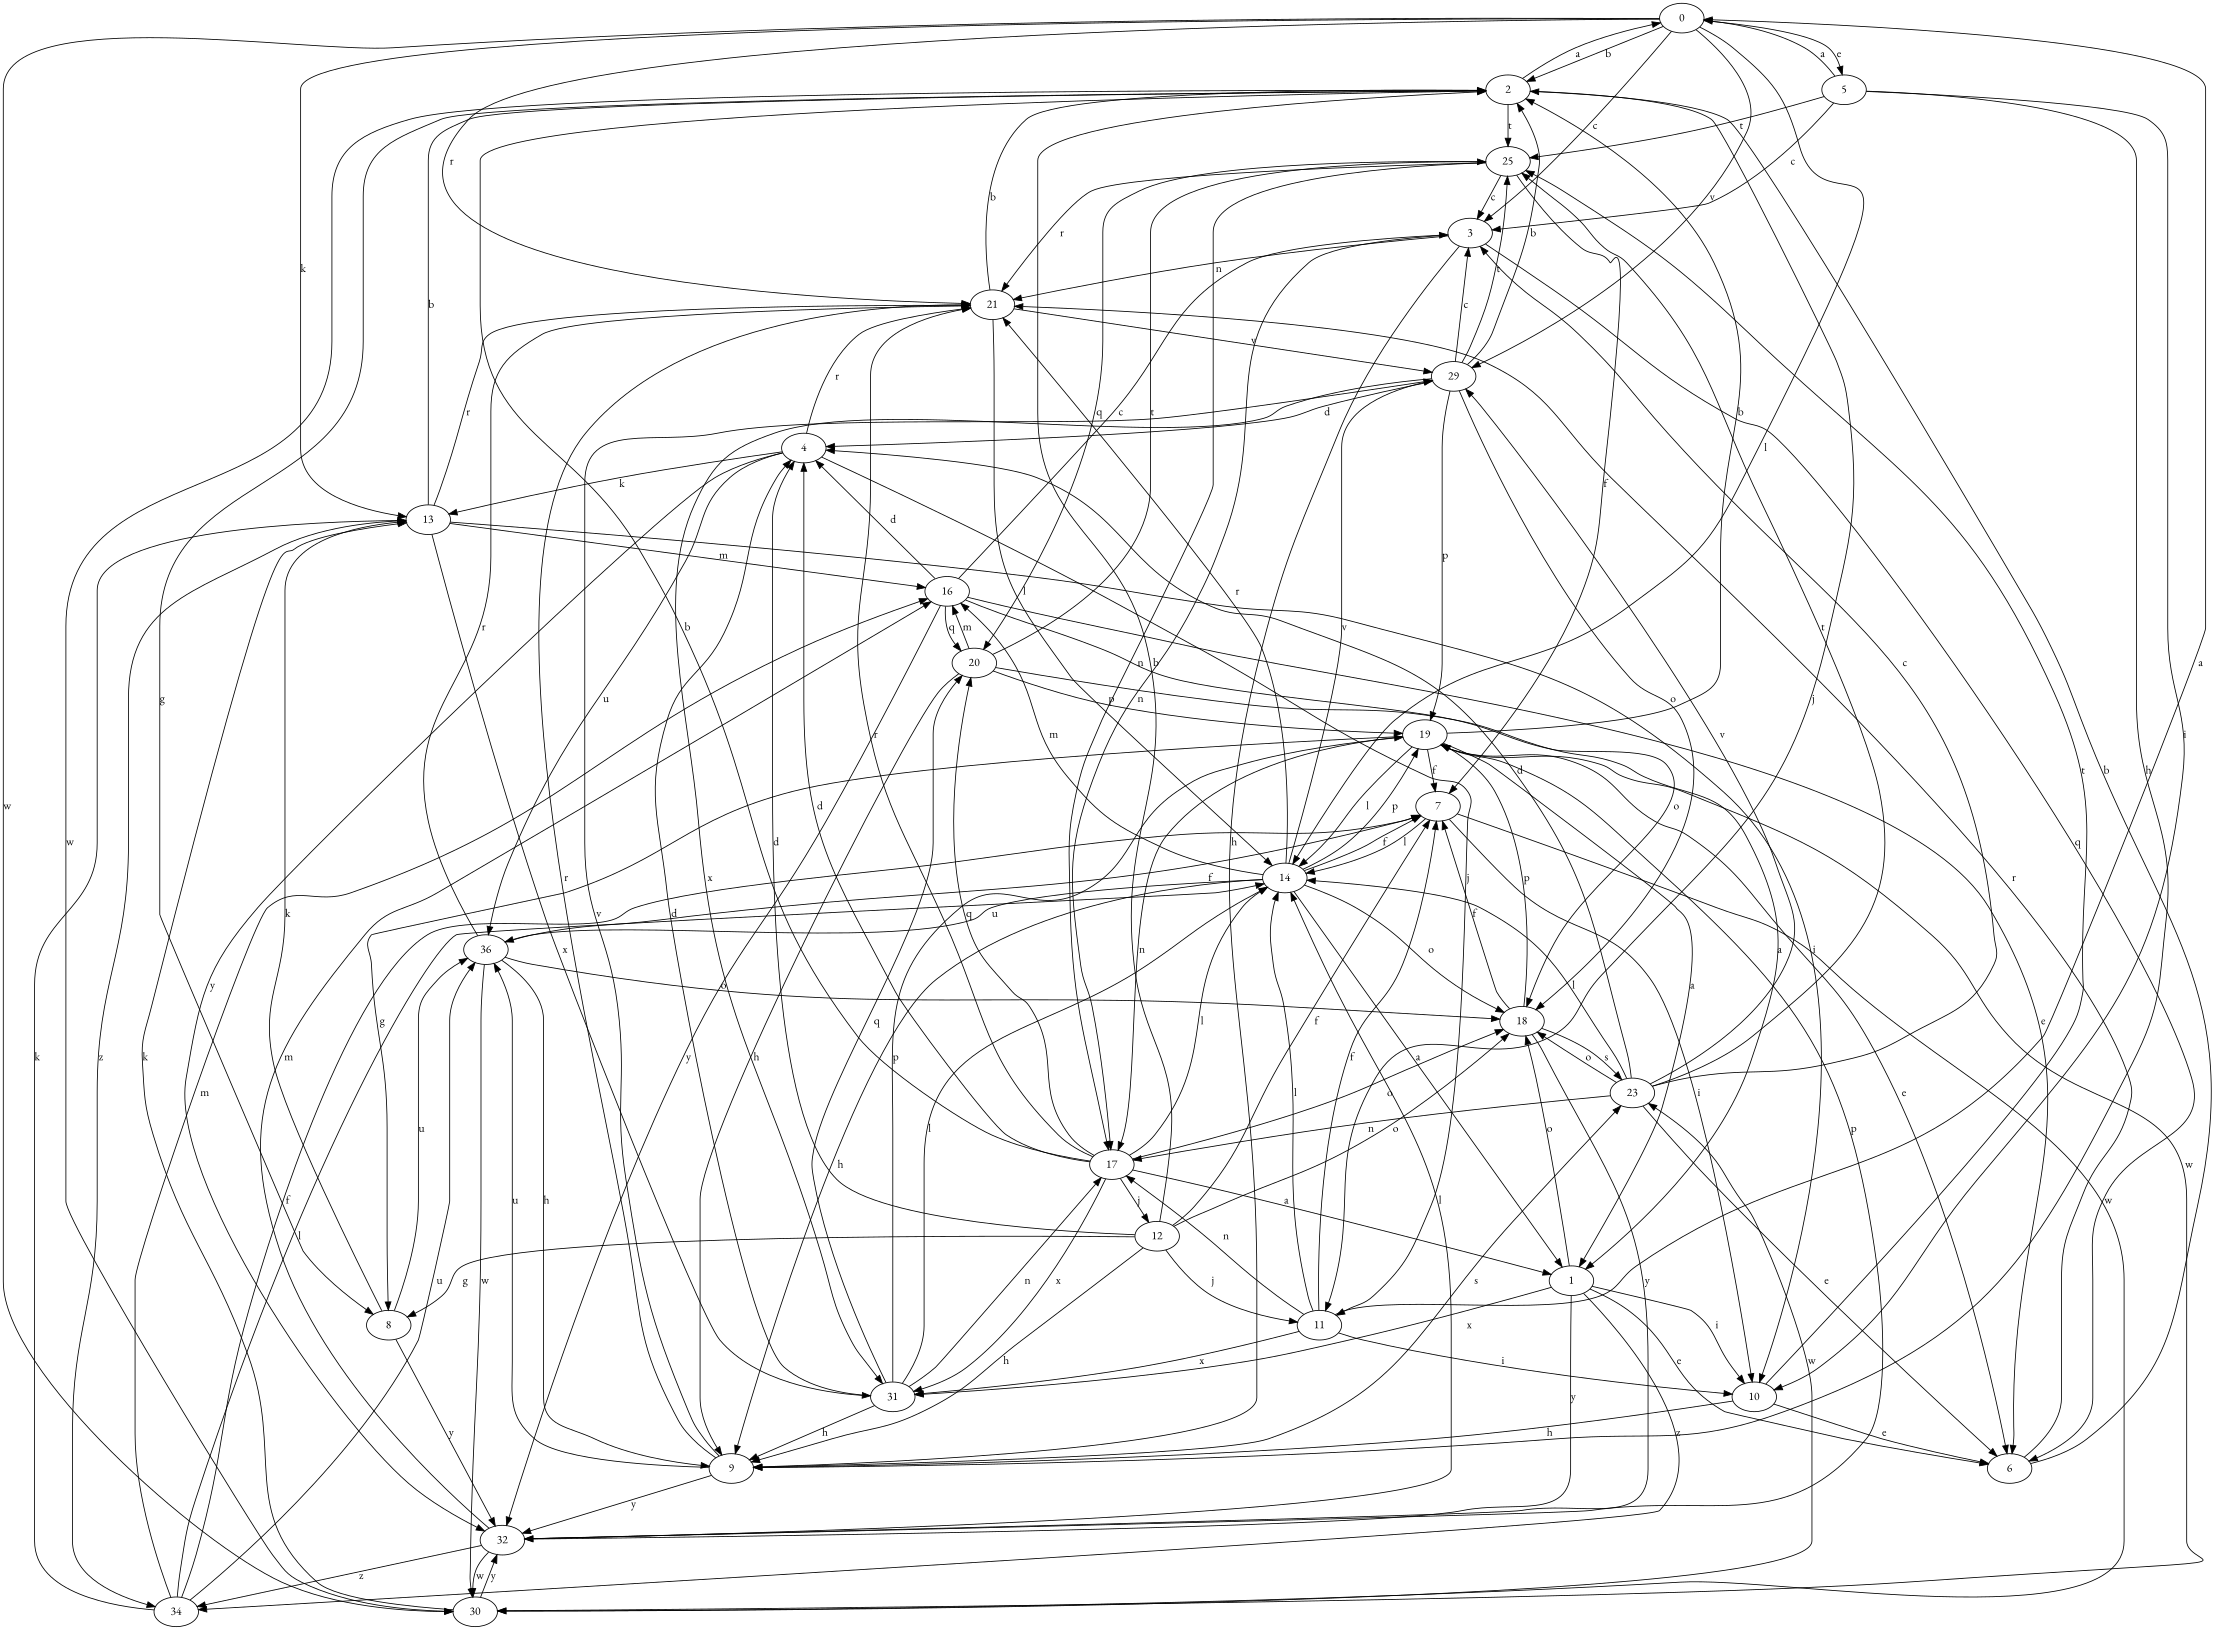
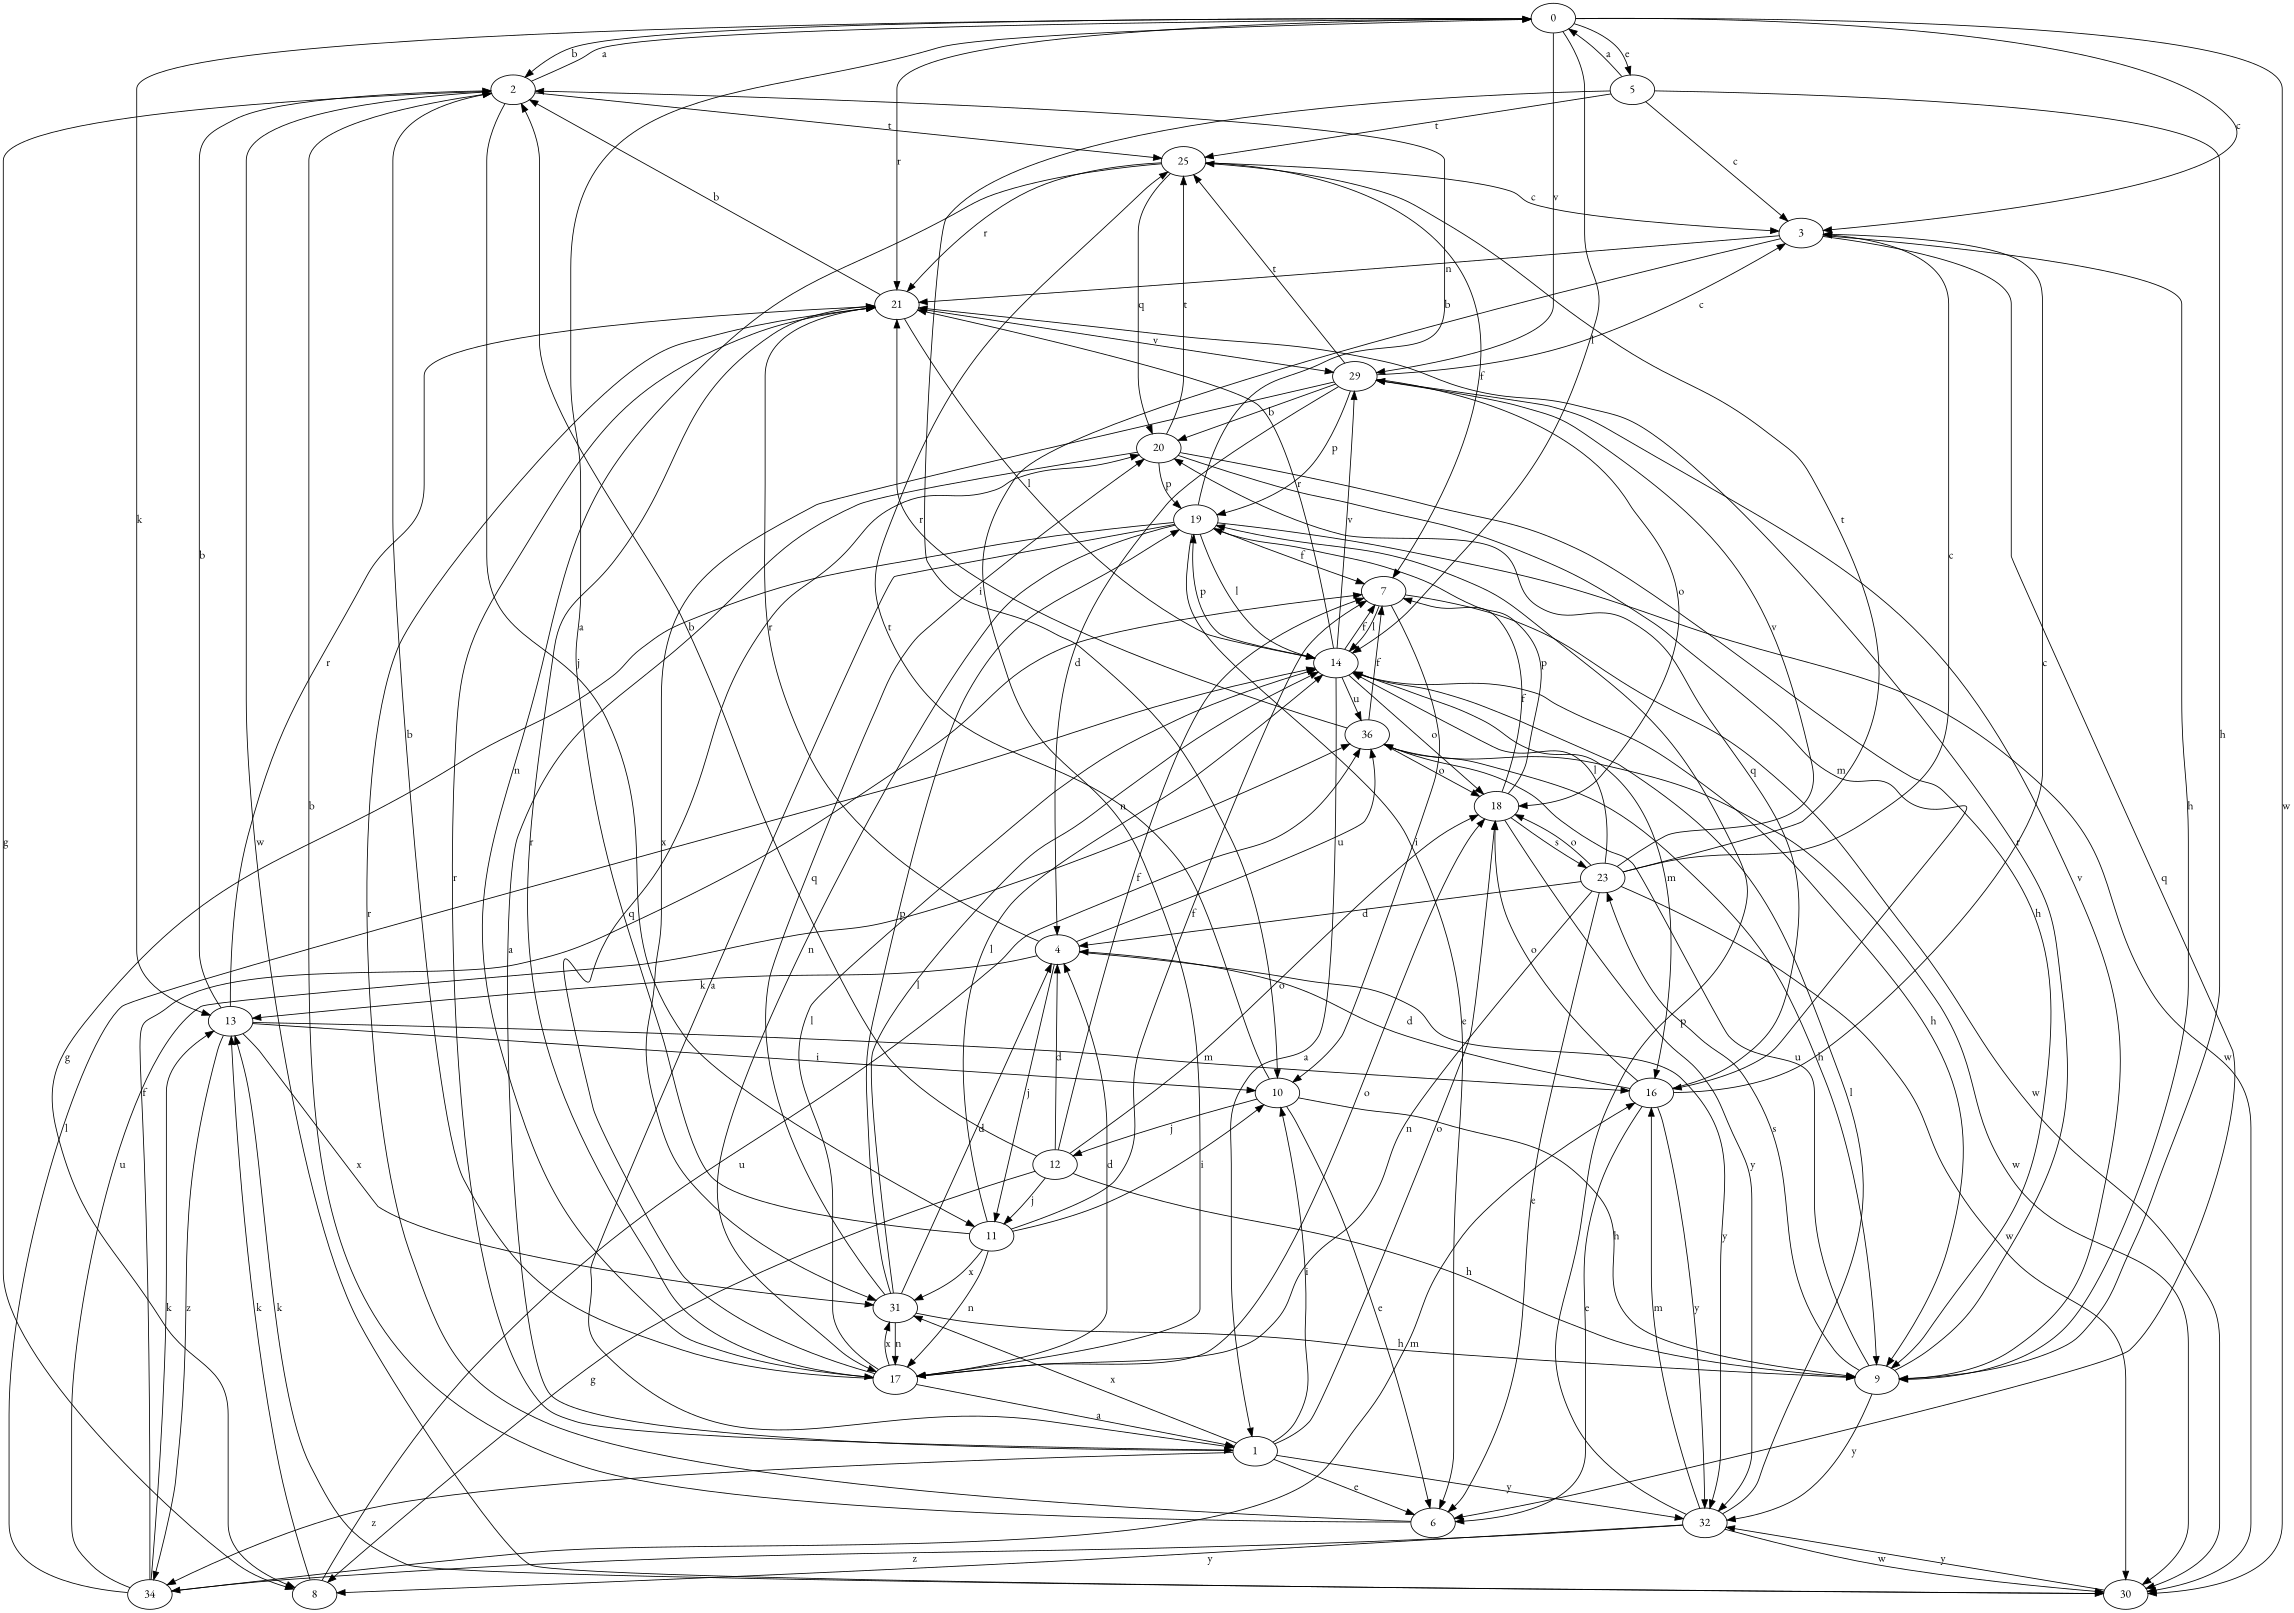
edge "29" -> "2": now "29" -> "20"
edge "1" -> "21": added, label "r"
edge "17" -> "12": now "10" -> "12"
edge "8" -> "32": reversed
edge "30" -> "23": reversed
